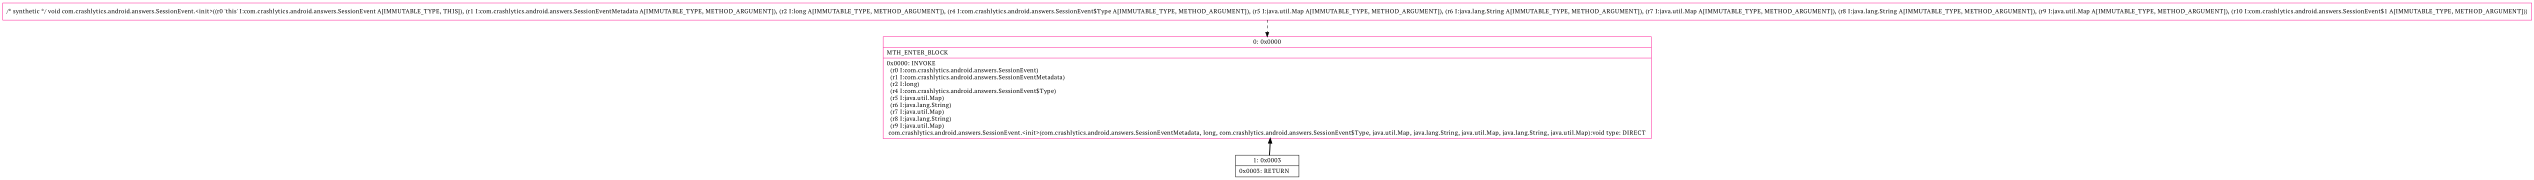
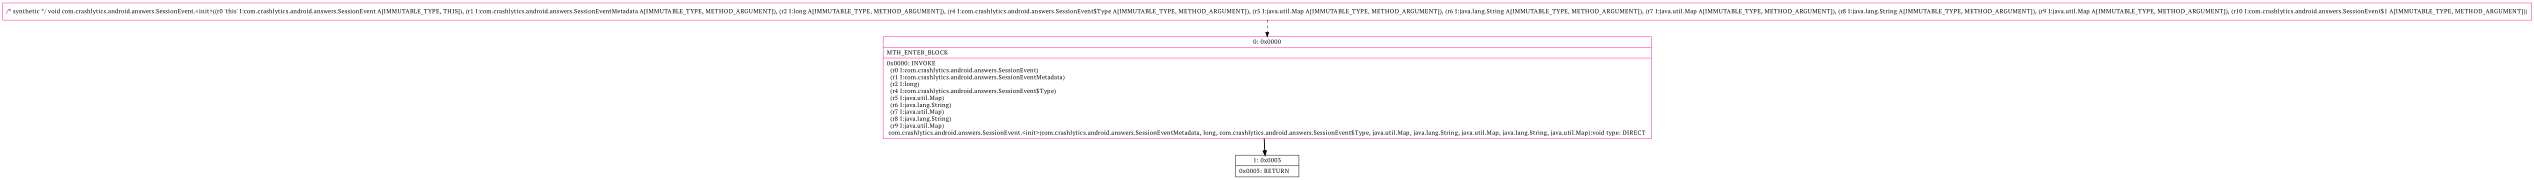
edge "1: 0x0003" -> "0: 0x0000": reversed
